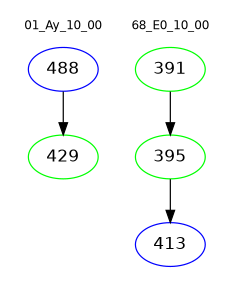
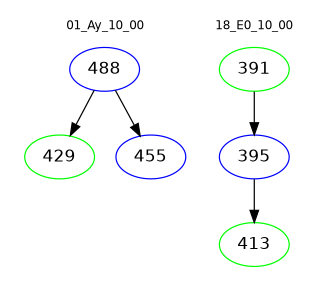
cluster "68_E0_10_00": label "68_E0_10_00" -> "18_E0_10_00"
node "455": added
node "395": color green -> blue
node "413": color blue -> green
